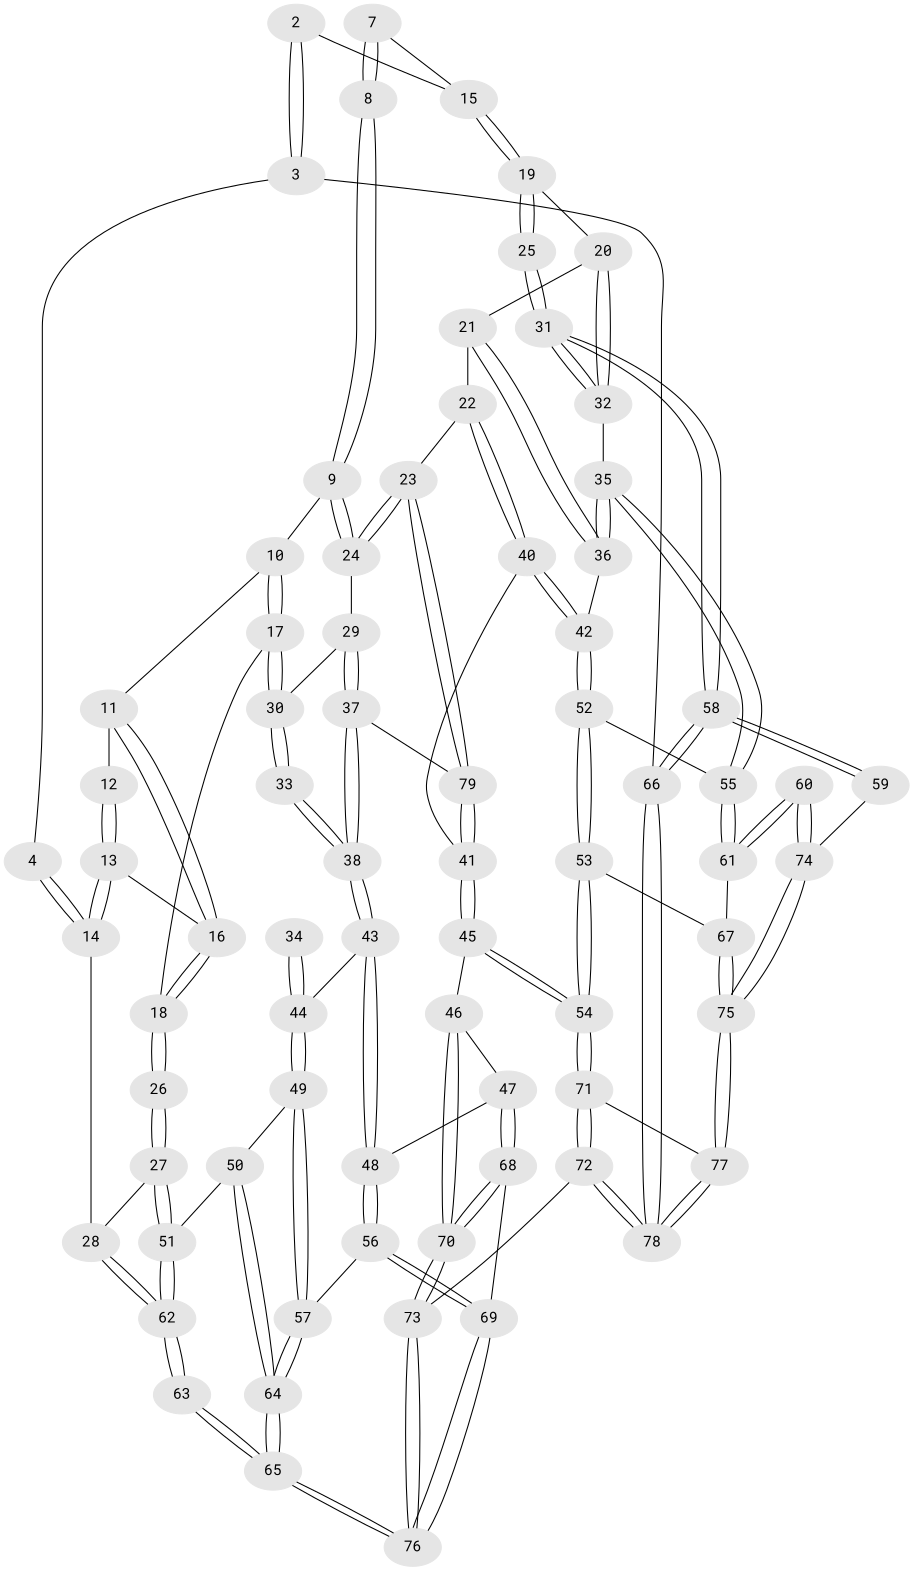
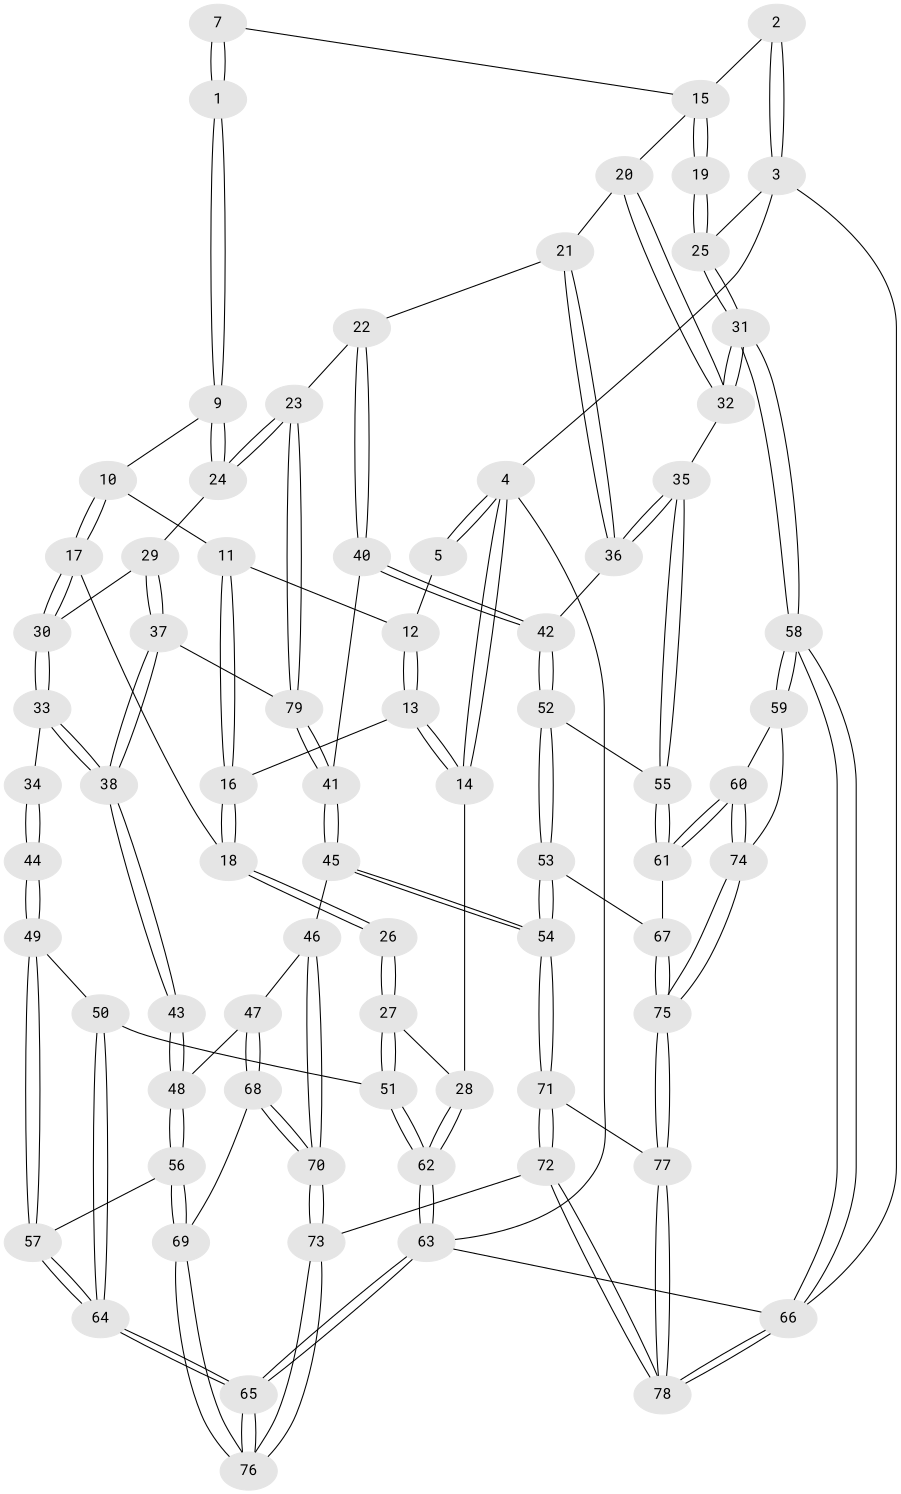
node "8": label "8" -> "1"
edge "3" -- "25": added
edge "19" -- "20": now "15" -- "20"
node "5": added
edge "33" -- "34": added
edge "59" -- "60": added
edge "4" -- "63": added
edge "43" -- "44": removed
edge "63" -- "66": added
